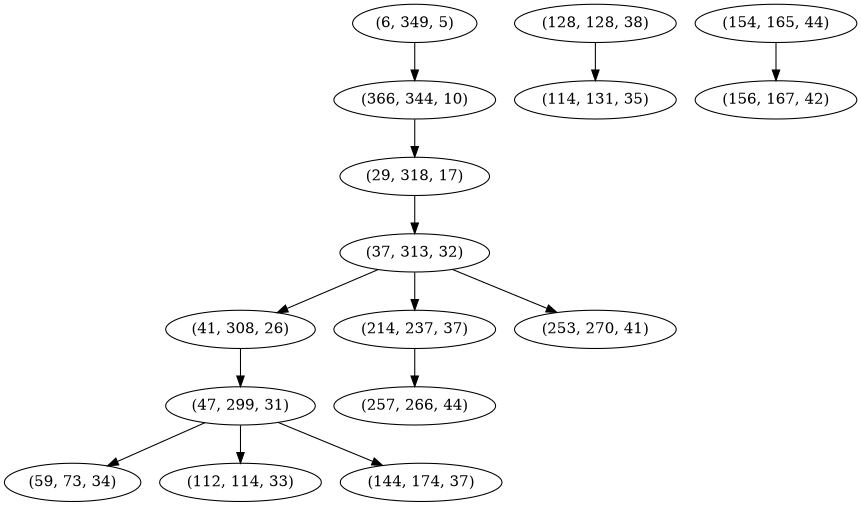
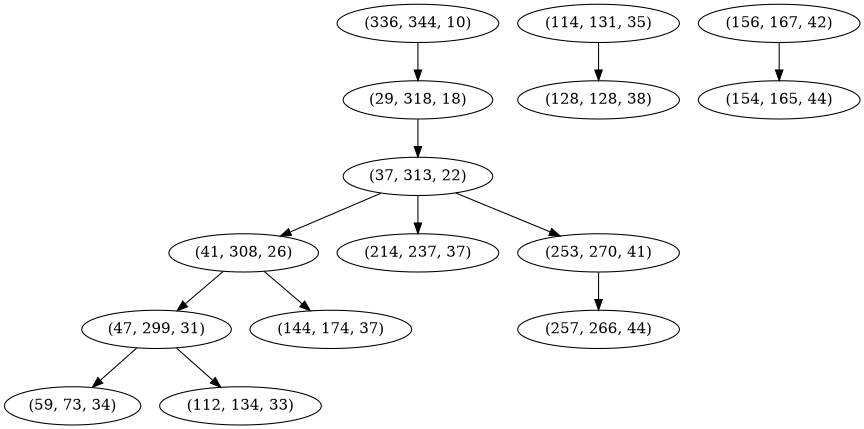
node "(6, 349, 5)": removed
edge "(128, 128, 38)" -> "(114, 131, 35)": reversed
edge "(154, 165, 44)" -> "(156, 167, 42)": reversed
node "(366, 344, 10)": label "(366, 344, 10)" -> "(336, 344, 10)"
node "(29, 318, 17)": label "(29, 318, 17)" -> "(29, 318, 18)"
node "(37, 313, 32)": label "(37, 313, 32)" -> "(37, 313, 22)"
edge "(214, 237, 37)" -> "(257, 266, 44)": now "(253, 270, 41)" -> "(257, 266, 44)"
edge "(47, 299, 31)" -> "(144, 174, 37)": now "(41, 308, 26)" -> "(144, 174, 37)"
node "(112, 114, 33)": label "(112, 114, 33)" -> "(112, 134, 33)"
